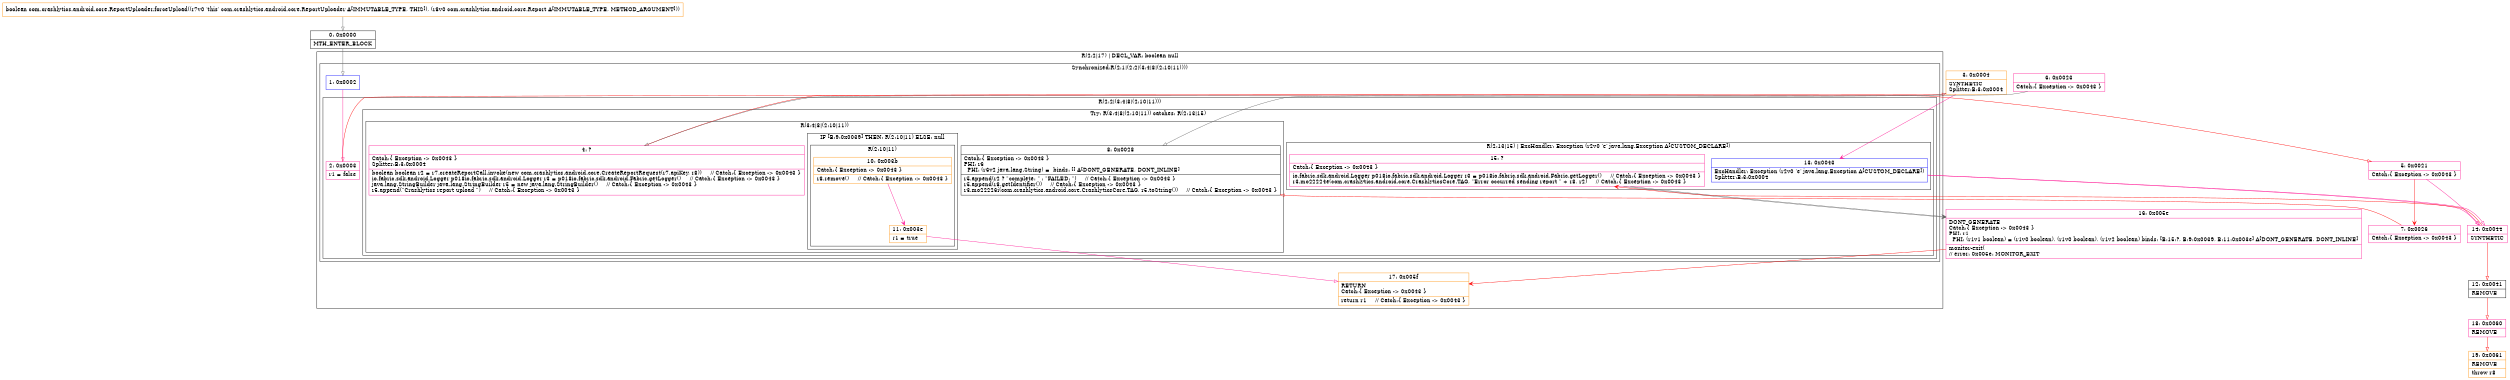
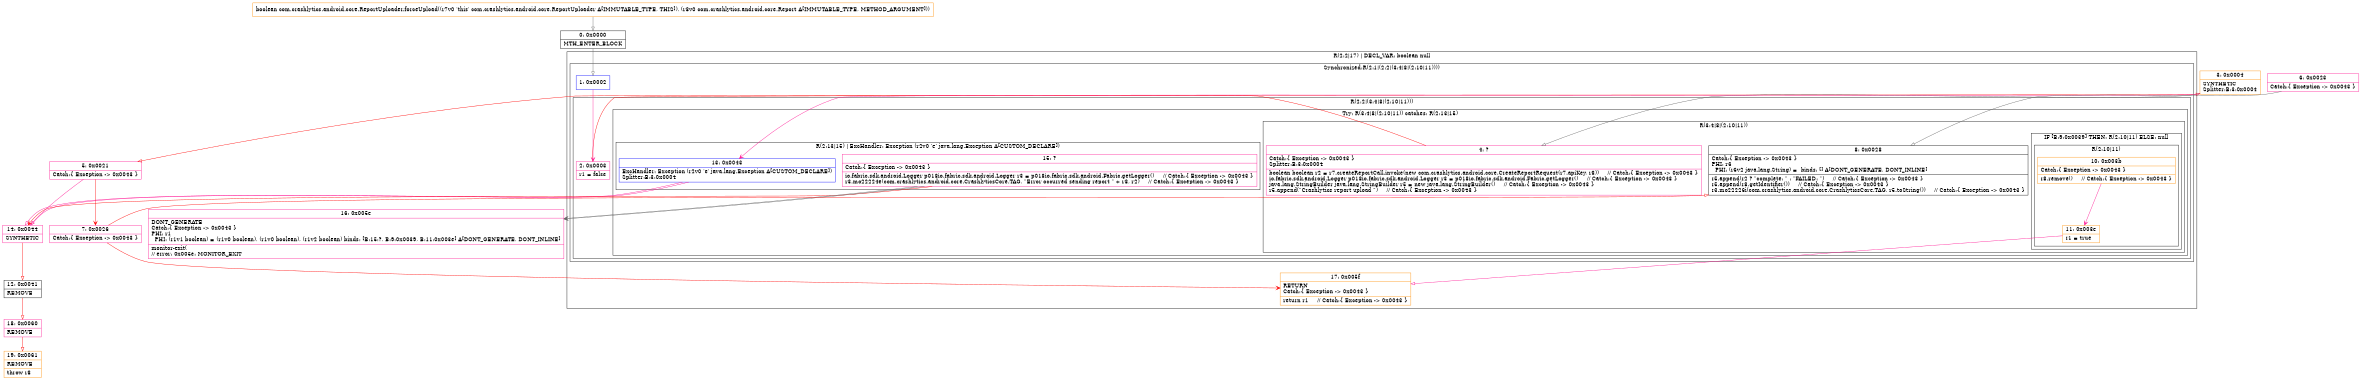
edge "1: 0x0002" -> "2: 0x0003": arrowhead onormal -> vee
edge "14: 0x0044" -> "15: ?": reversed
edge "16: 0x005e" -> "17: 0x005f": now "7: 0x0026" -> "17: 0x005f"
